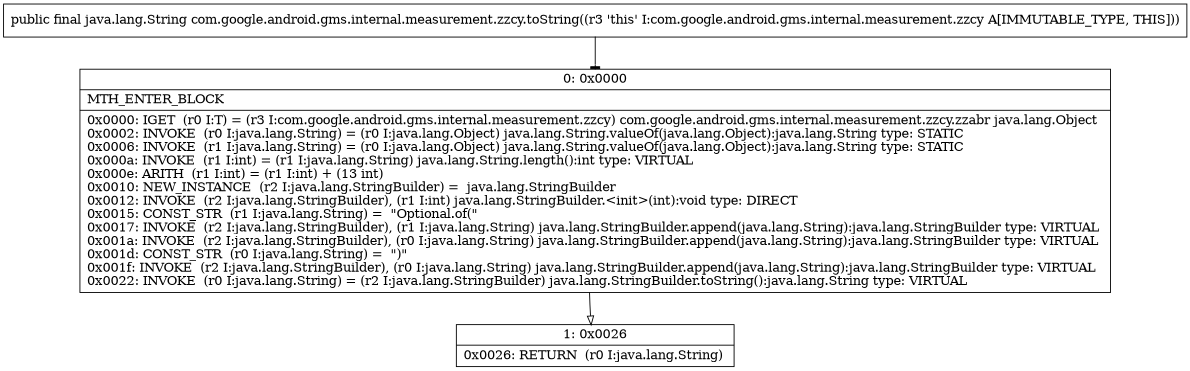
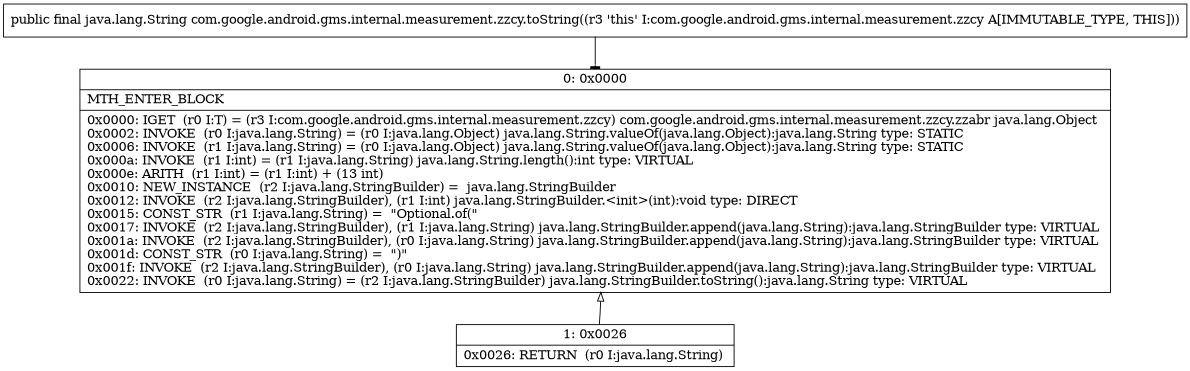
edge "0: 0x0000" -> "1: 0x0026": reversed
